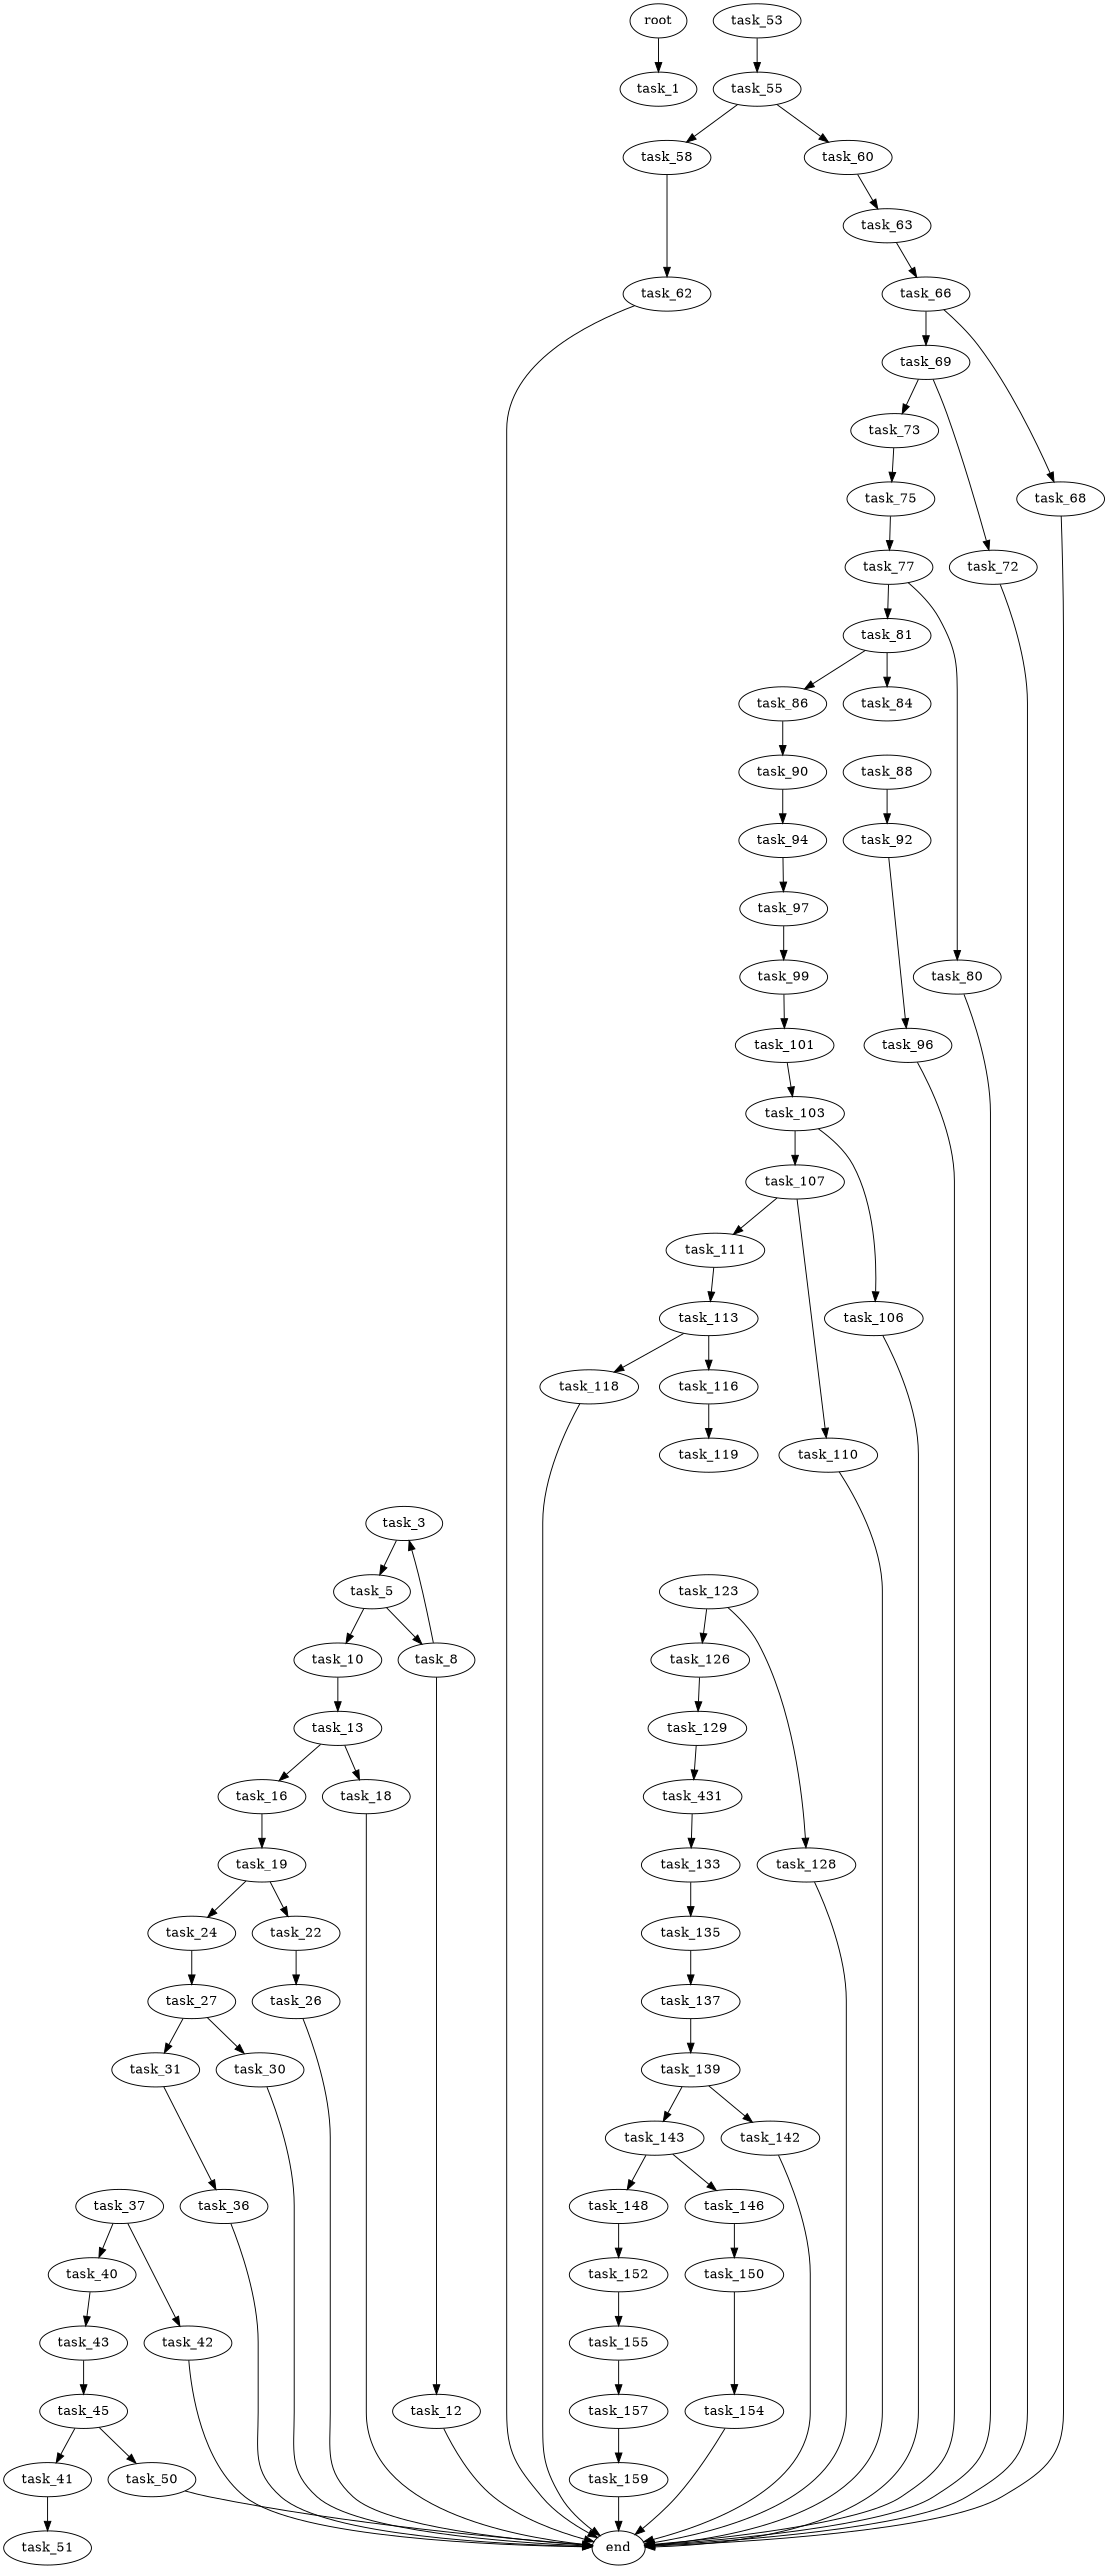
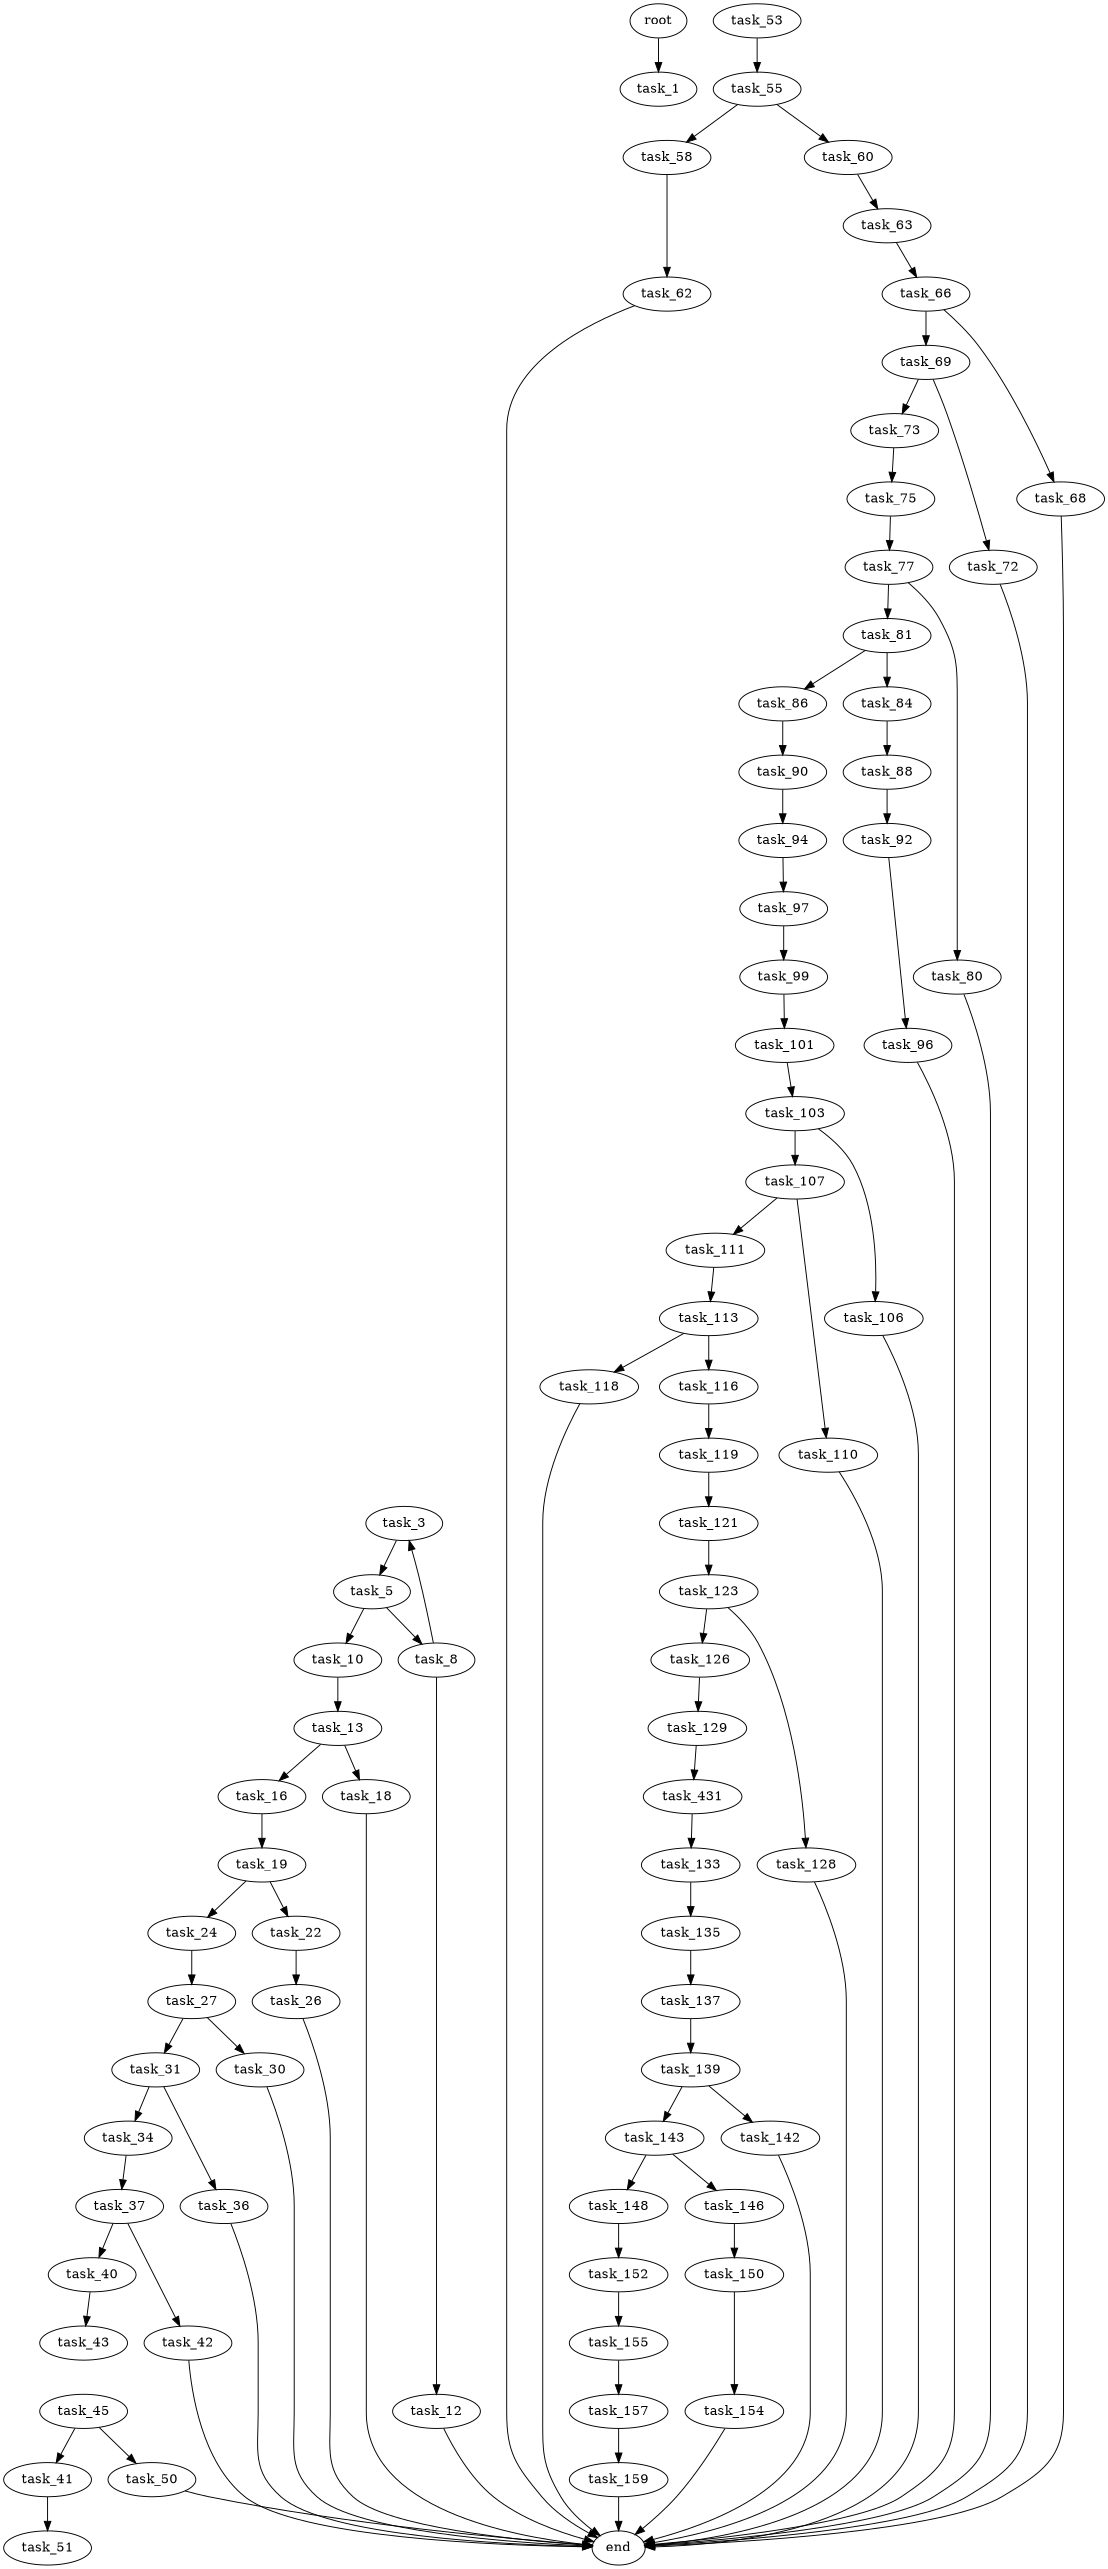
edge "task_84" -> "task_88": added
node "task_121": added
node "task_34": added
edge "task_43" -> "task_45": removed
